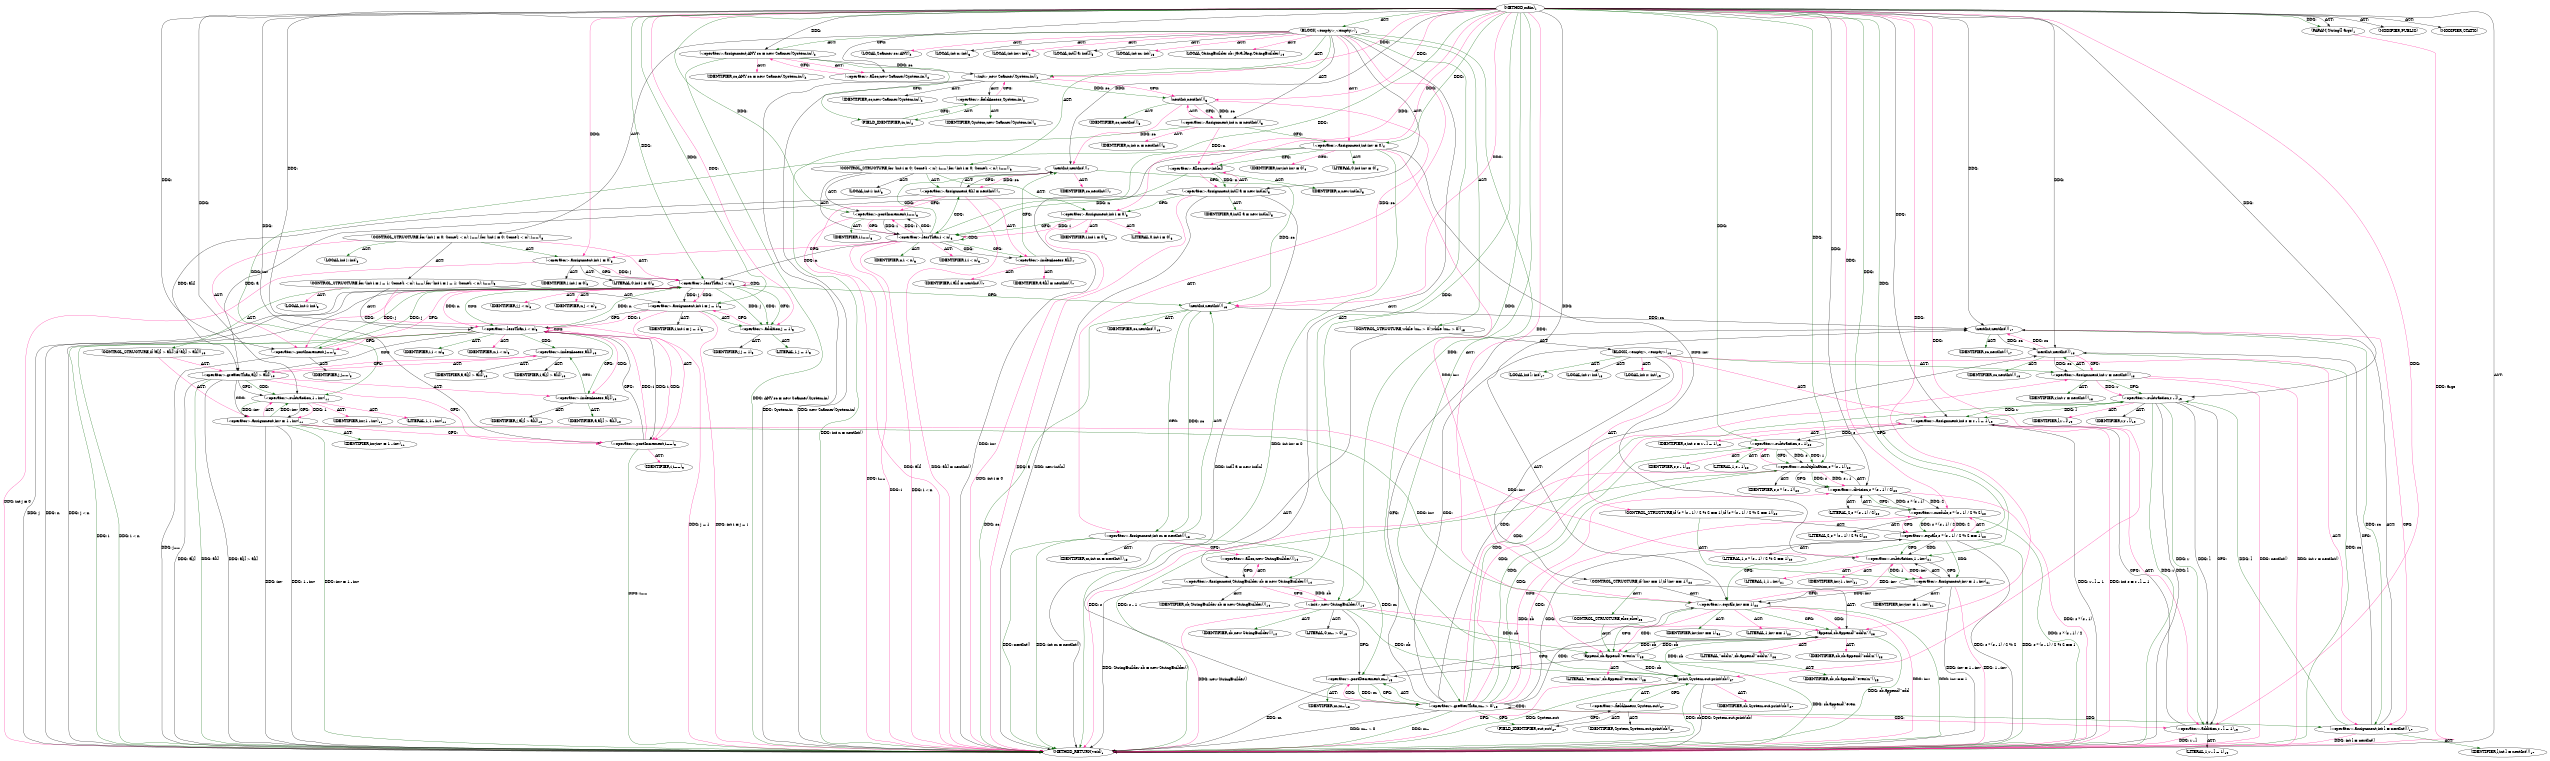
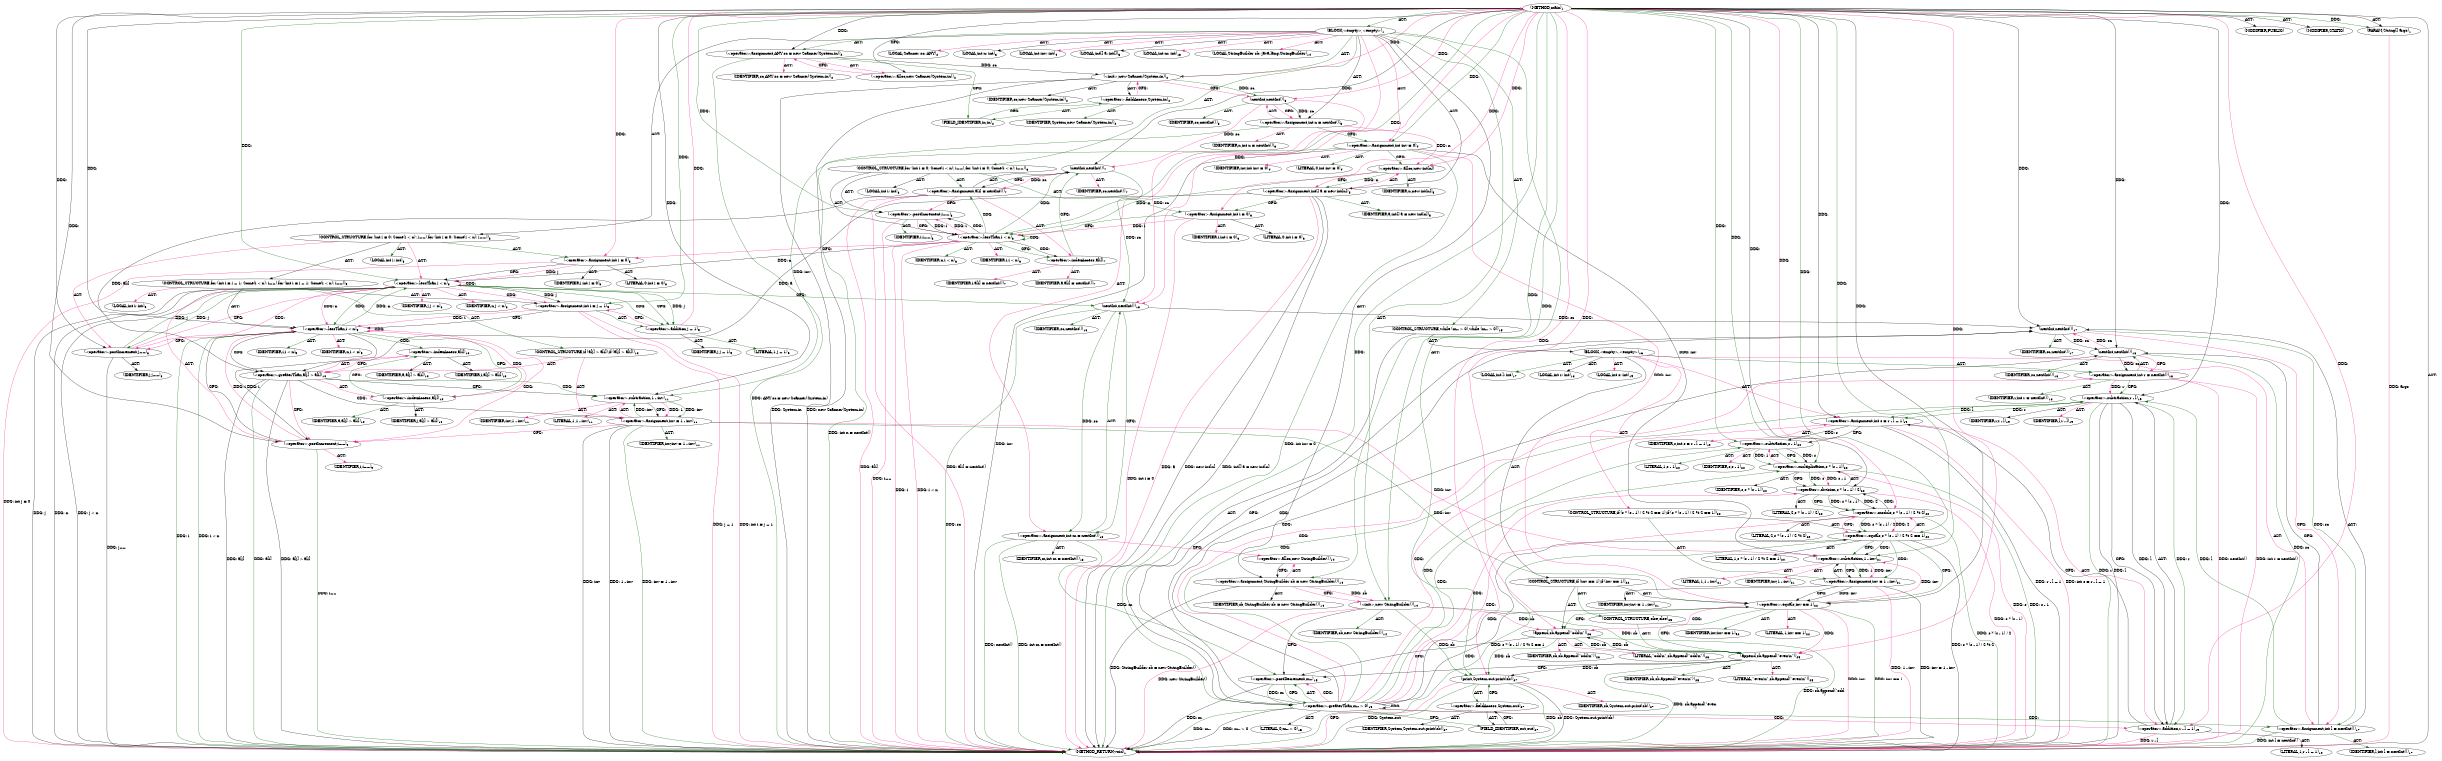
edge "(METHOD,main)" -> "(<operator>.addition,j + 1)": reversed
edge "(<operator>.assignment,int inv = 0)" -> "(IDENTIFIER,inv,int inv = 0)": label "CFG: " -> "AST: "
edge "(<operator>.assignment,int i = 0)" -> "(LITERAL,0,int i = 0)": color deeppink -> black
node "(IDENTIFIER,i,int i = j + 1)": removed
edge "(<operator>.modulo,s * (s - 1) / 2 % 2)" -> "(<operator>.division,s * (s - 1) / 2)": label "AST: " -> "CDG: "
edge "(<operator>.addition,r - l + 1)" -> "(<operator>.subtraction,r - l)": added, label "AST:"
edge "(<init>,new StringBuilder())" -> "(LITERAL,0,m-- > 0)": now "(<operator>.greaterThan,m-- > 0)" -> "(LITERAL,0,m-- > 0)"
node "(IDENTIFIER,m,m--)": removed
edge "(<operator>.assignment,int l = nextInt())" -> "(METHOD_RETURN,void)": color deeppink -> darkgreen
